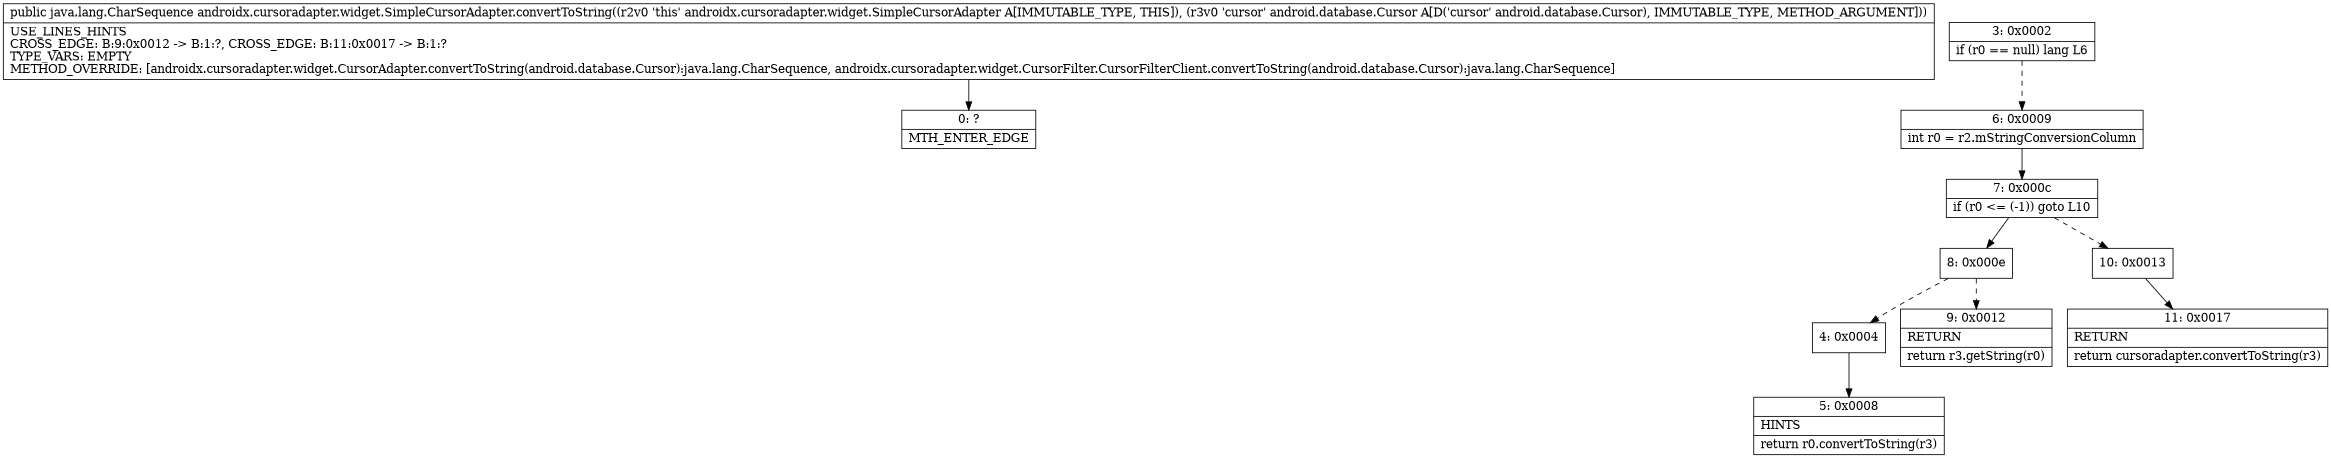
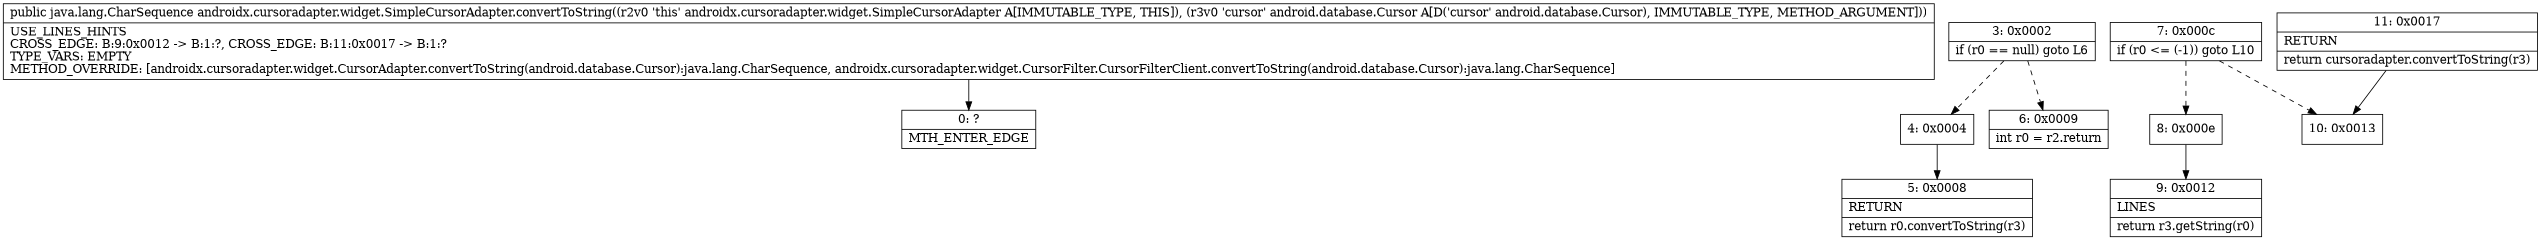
node "3: 0x0002": text "if (r0 == null) lang L6" -> "if (r0 == null) goto L6"
node "6: 0x0009": text "int r0 = r2.mStringConversionColumn" -> "int r0 = r2.return"
edge "6: 0x0009" -> "7: 0x000c": removed
edge "7: 0x000c" -> "8: 0x000e": style solid -> dashed
edge "8: 0x000e" -> "9: 0x0012": style dashed -> solid
edge "10: 0x0013" -> "11: 0x0017": reversed
edge "8: 0x000e" -> "4: 0x0004": now "3: 0x0002" -> "4: 0x0004"
node "9: 0x0012": text "RETURN" -> "LINES"
node "5: 0x0008": text "HINTS" -> "RETURN"
